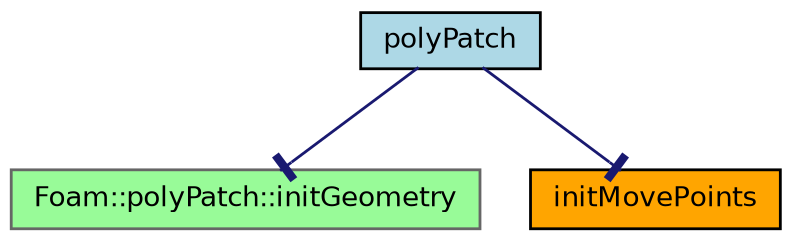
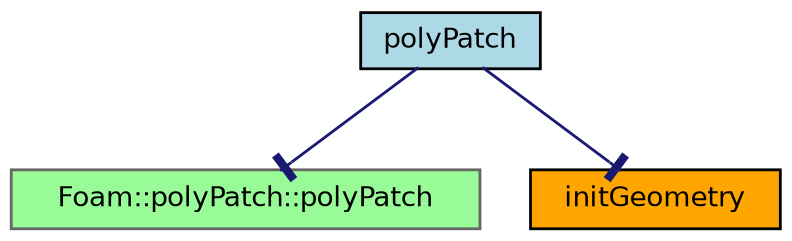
node "Foam::polyPatch::initGeometry": label "Foam::polyPatch::initGeometry" -> "Foam::polyPatch::polyPatch"
node "initMovePoints": label "initMovePoints" -> "initGeometry"
